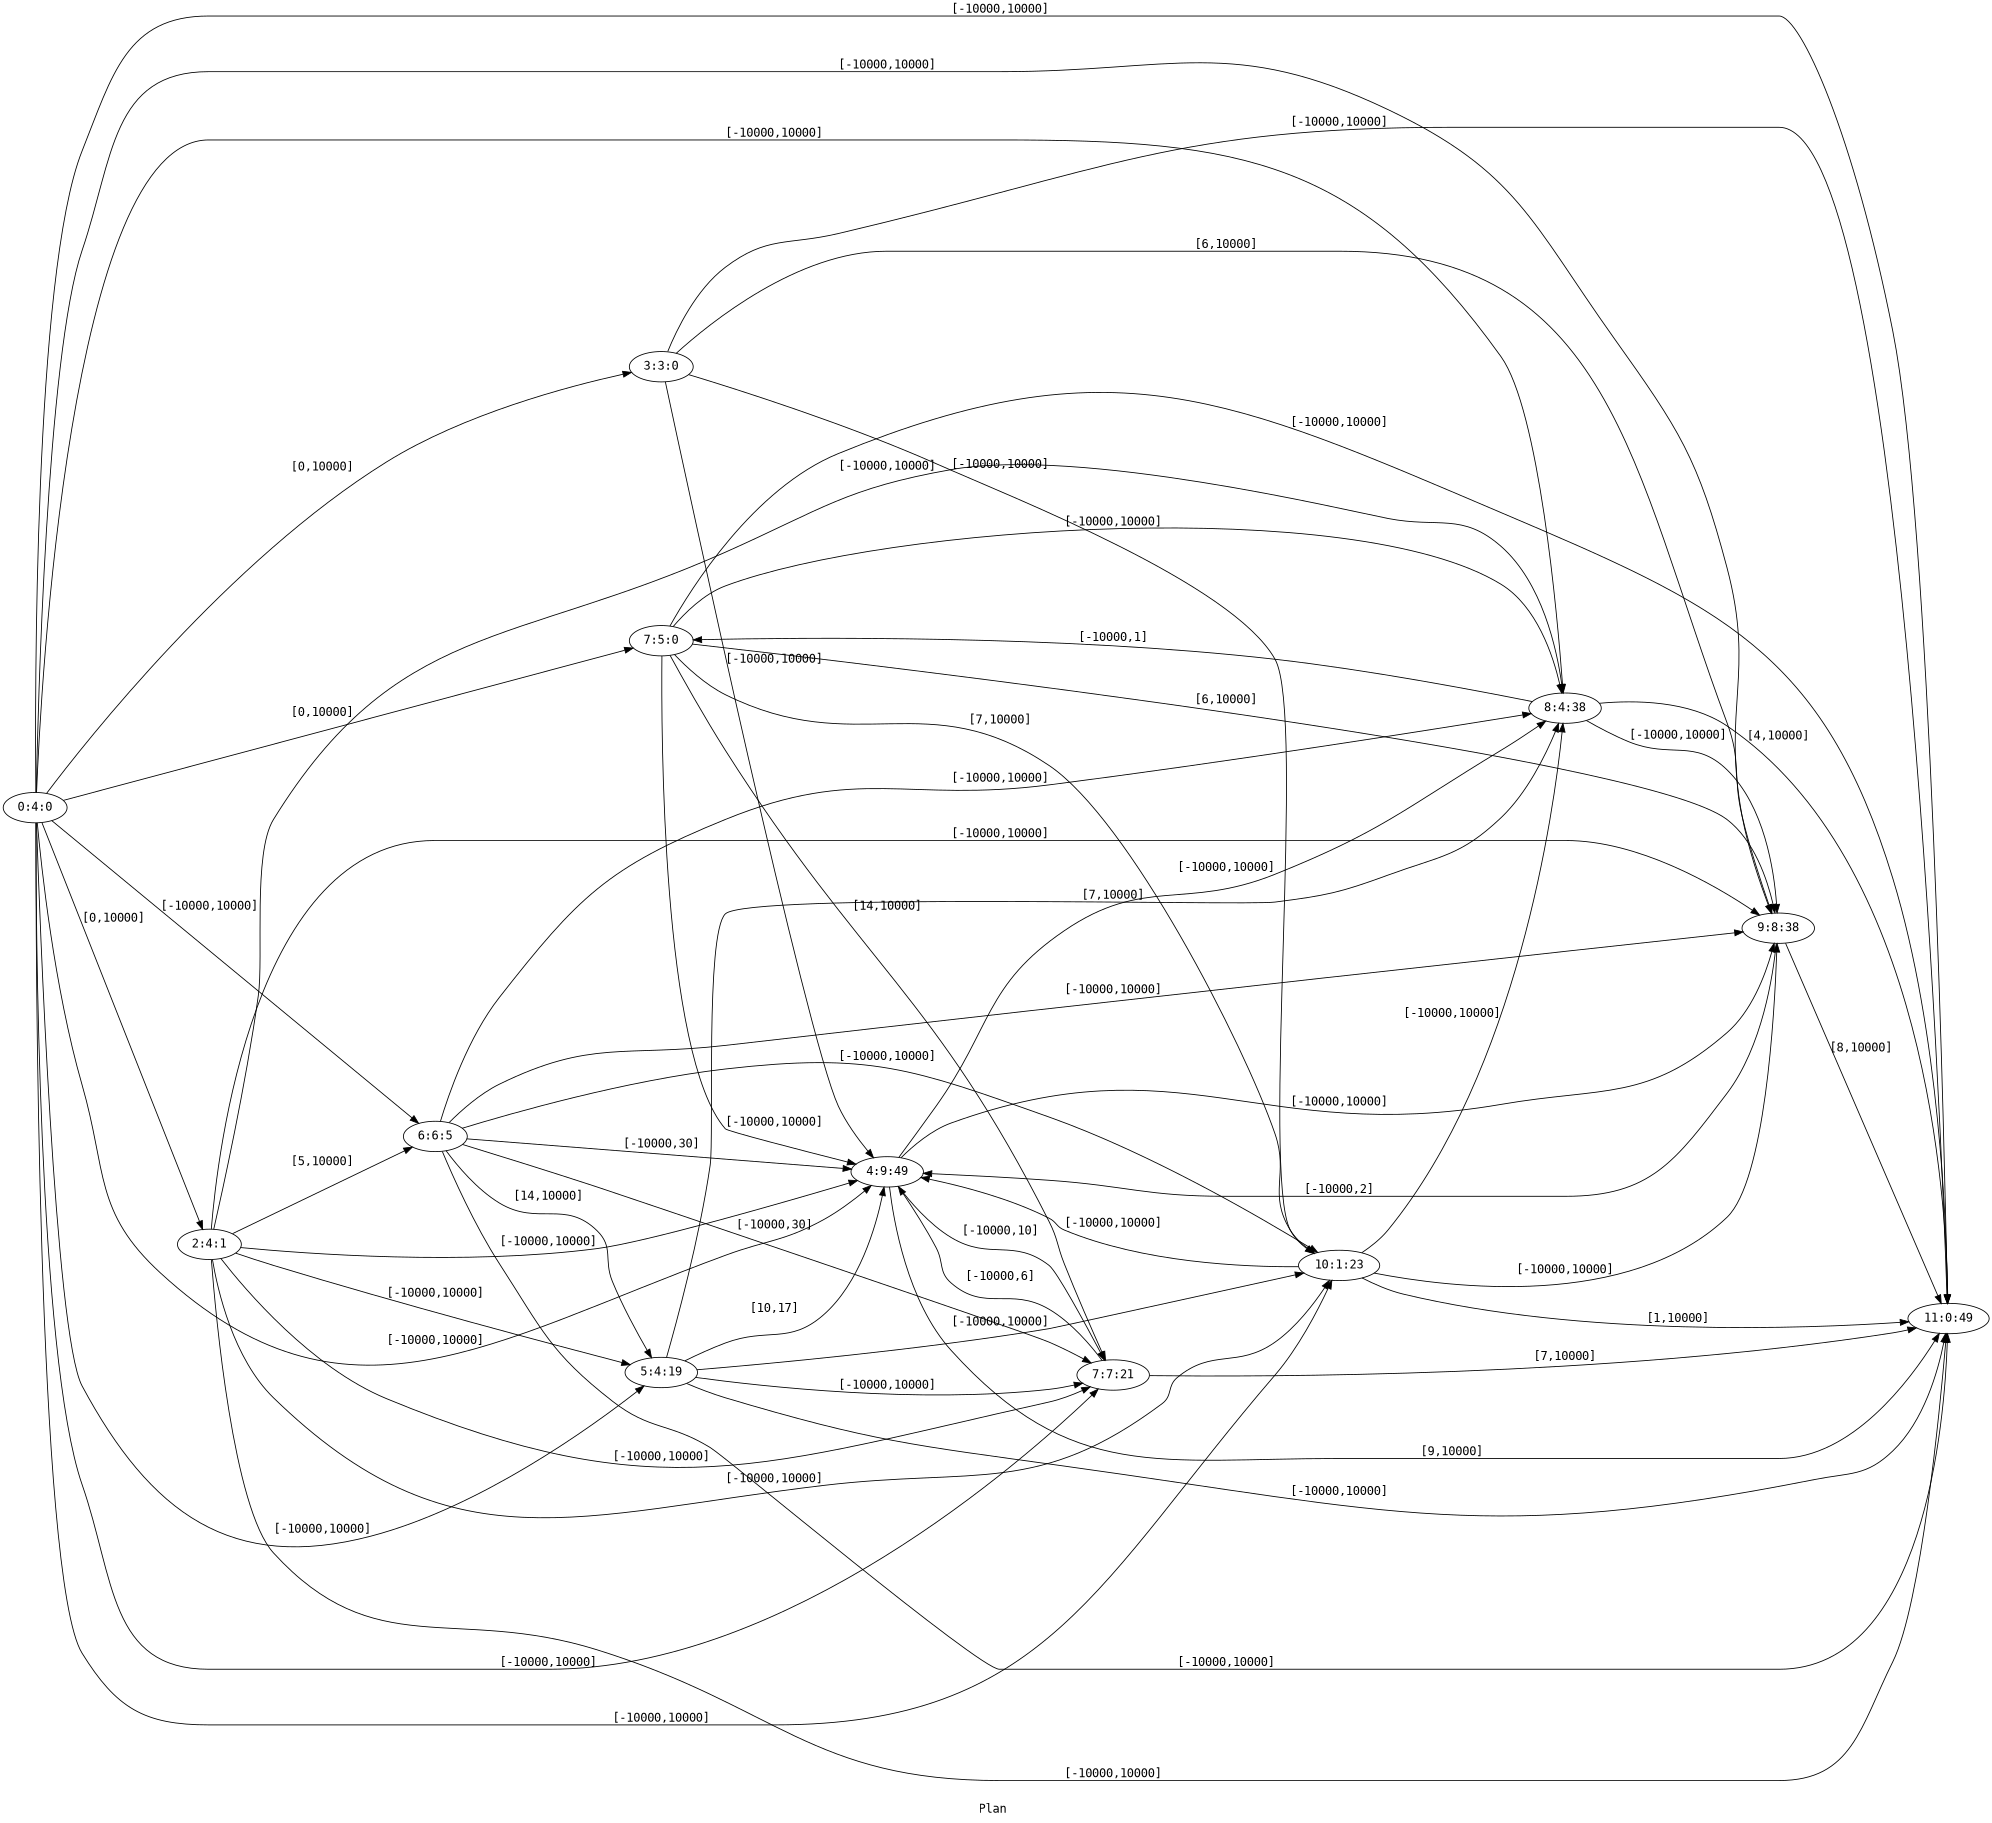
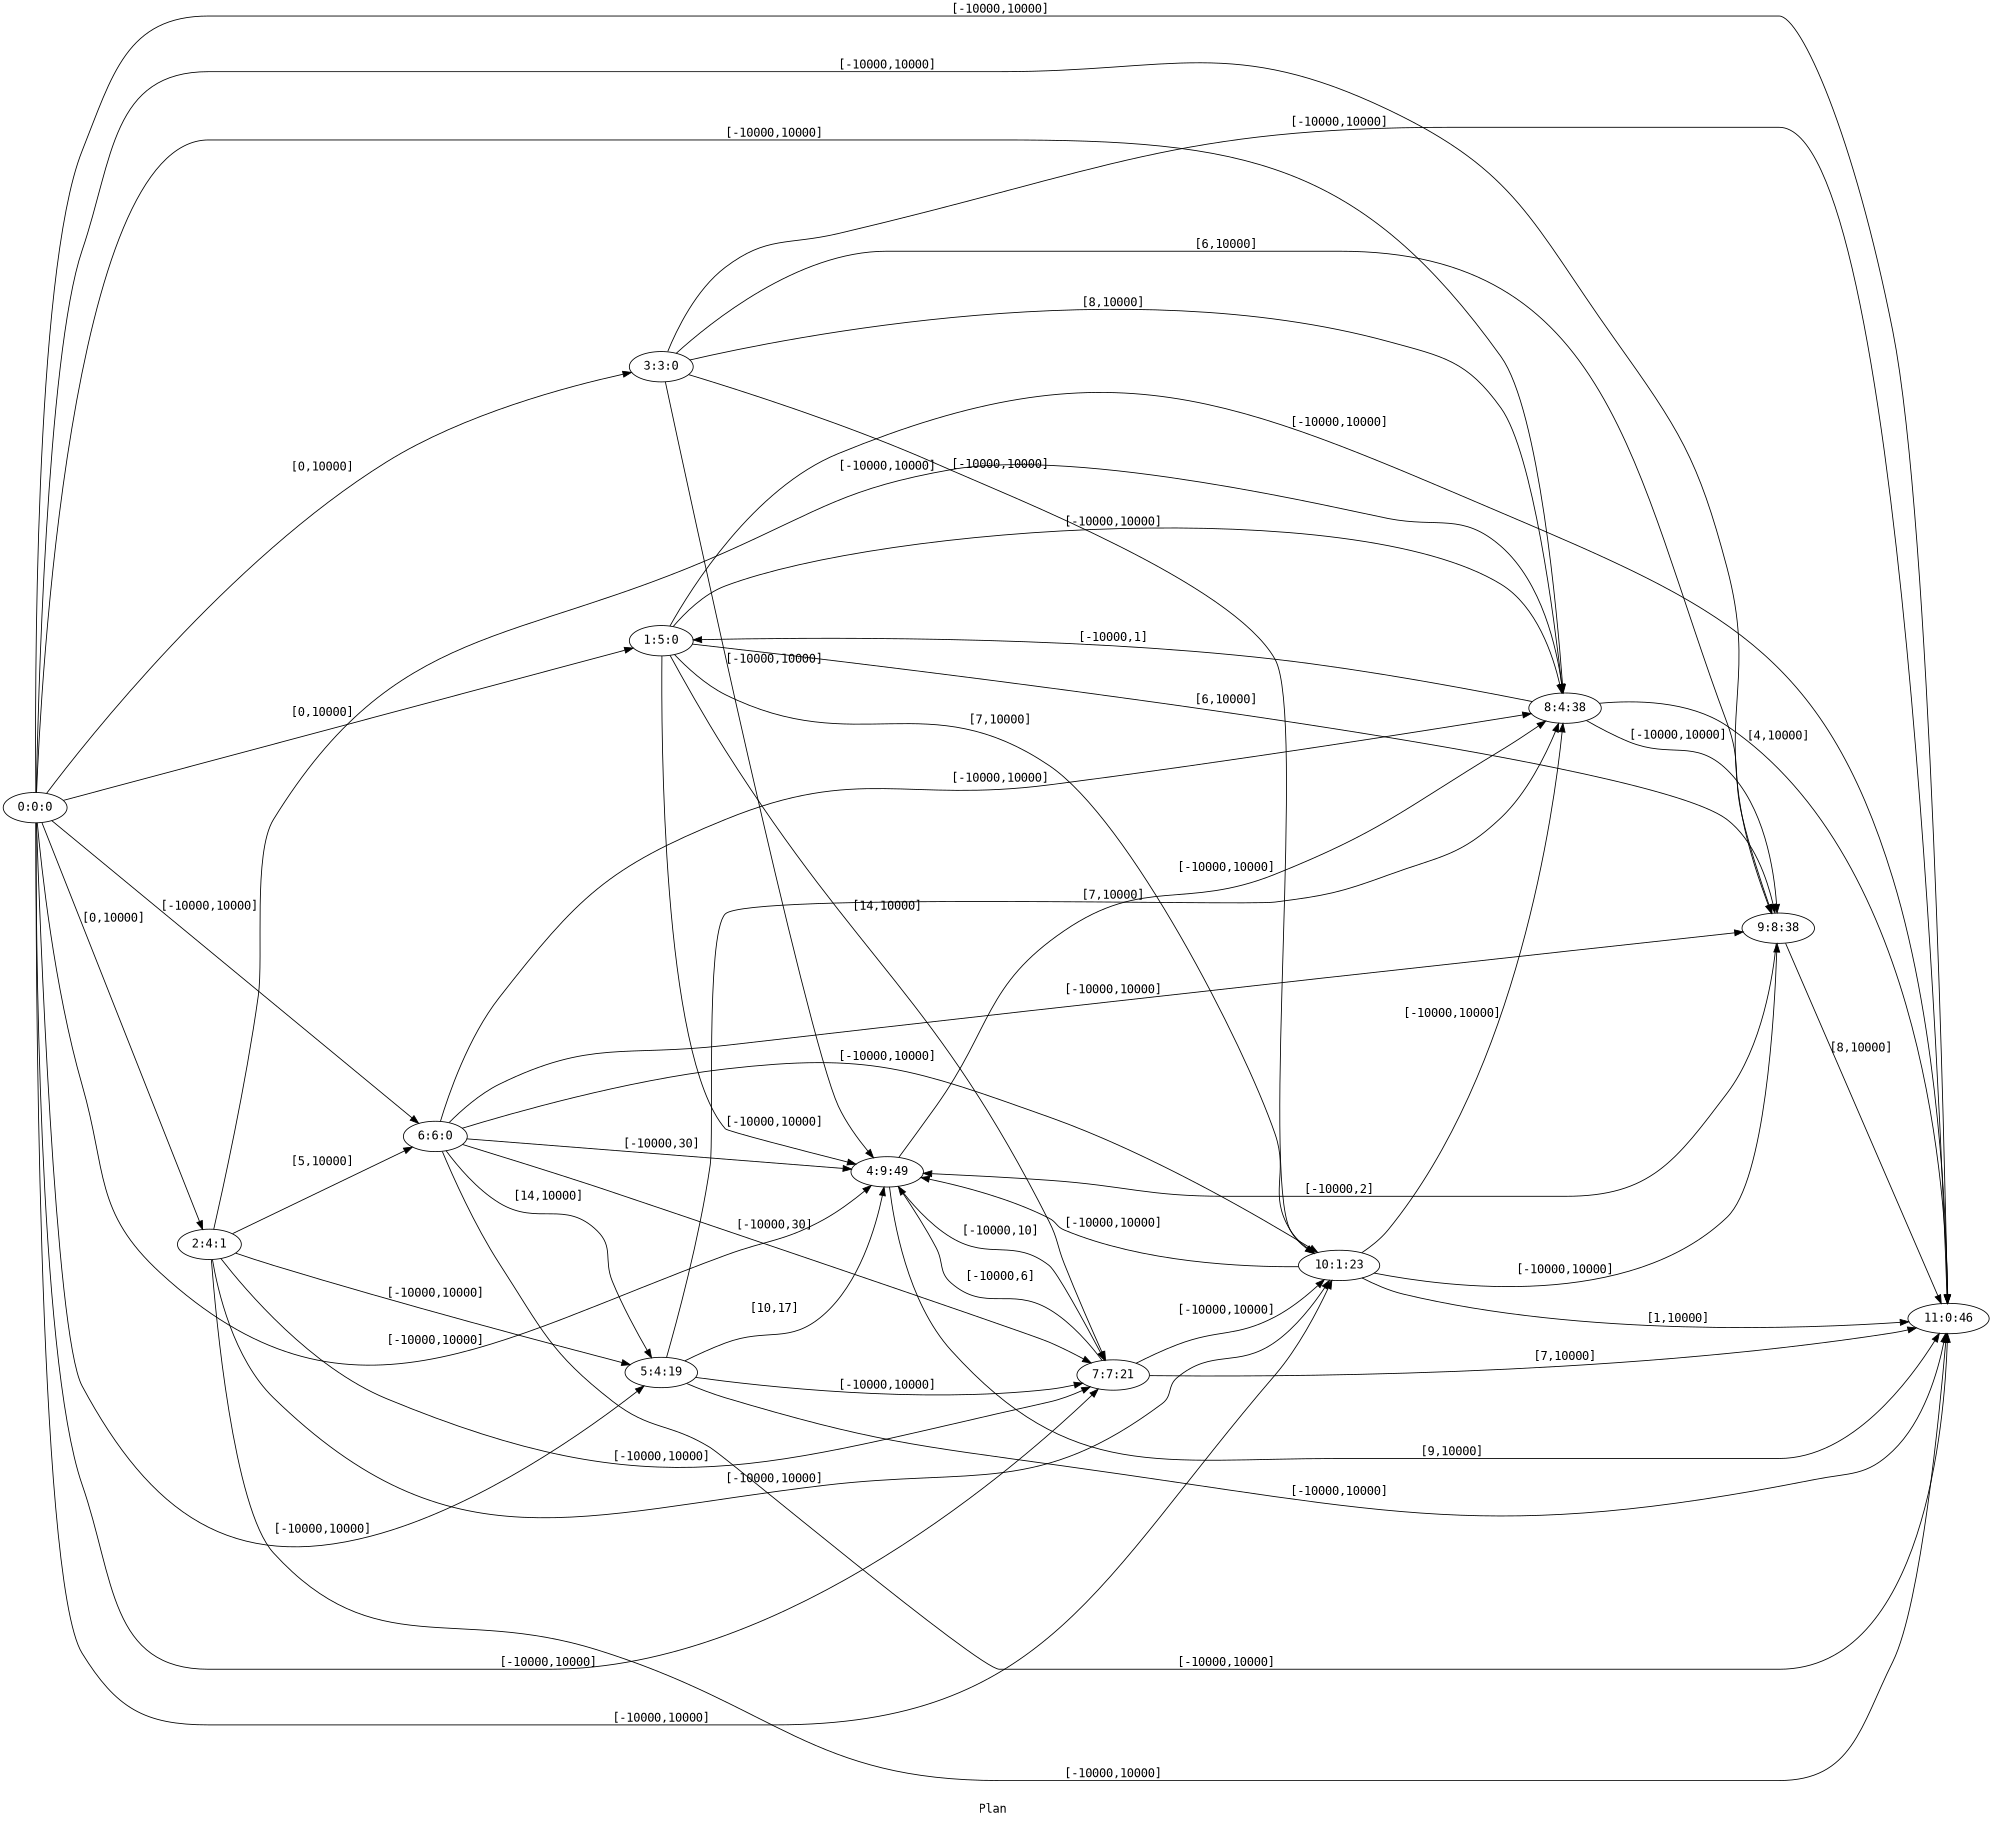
edge "3:3:0" -> "8:4:38": added, label "[8,10000]"
node "7:5:0": label "7:5:0" -> "1:5:0"
node "0:4:0": label "0:4:0" -> "0:0:0"
edge "2:4:1" -> "9:8:38": removed, label "[-10000,10000]"
edge "4:9:49" -> "9:8:38": removed, label "[-10000,10000]"
node "6:6:5": label "6:6:5" -> "6:6:0"
edge "2:4:1" -> "4:9:49": removed, label "[-10000,10000]"
node "11:0:49": label "11:0:49" -> "11:0:46"
edge "5:4:19" -> "10:1:23": now "7:7:21" -> "10:1:23"
